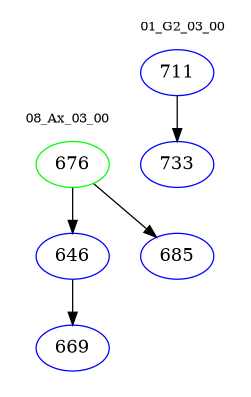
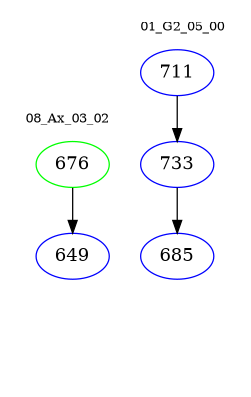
cluster "01_G2_03_00": label "01_G2_03_00" -> "01_G2_05_00"
cluster "08_Ax_03_00": label "08_Ax_03_00" -> "08_Ax_03_02"
edge "676" -> "685": now "733" -> "685"
node "646": label "646" -> "649"
node "669": removed
